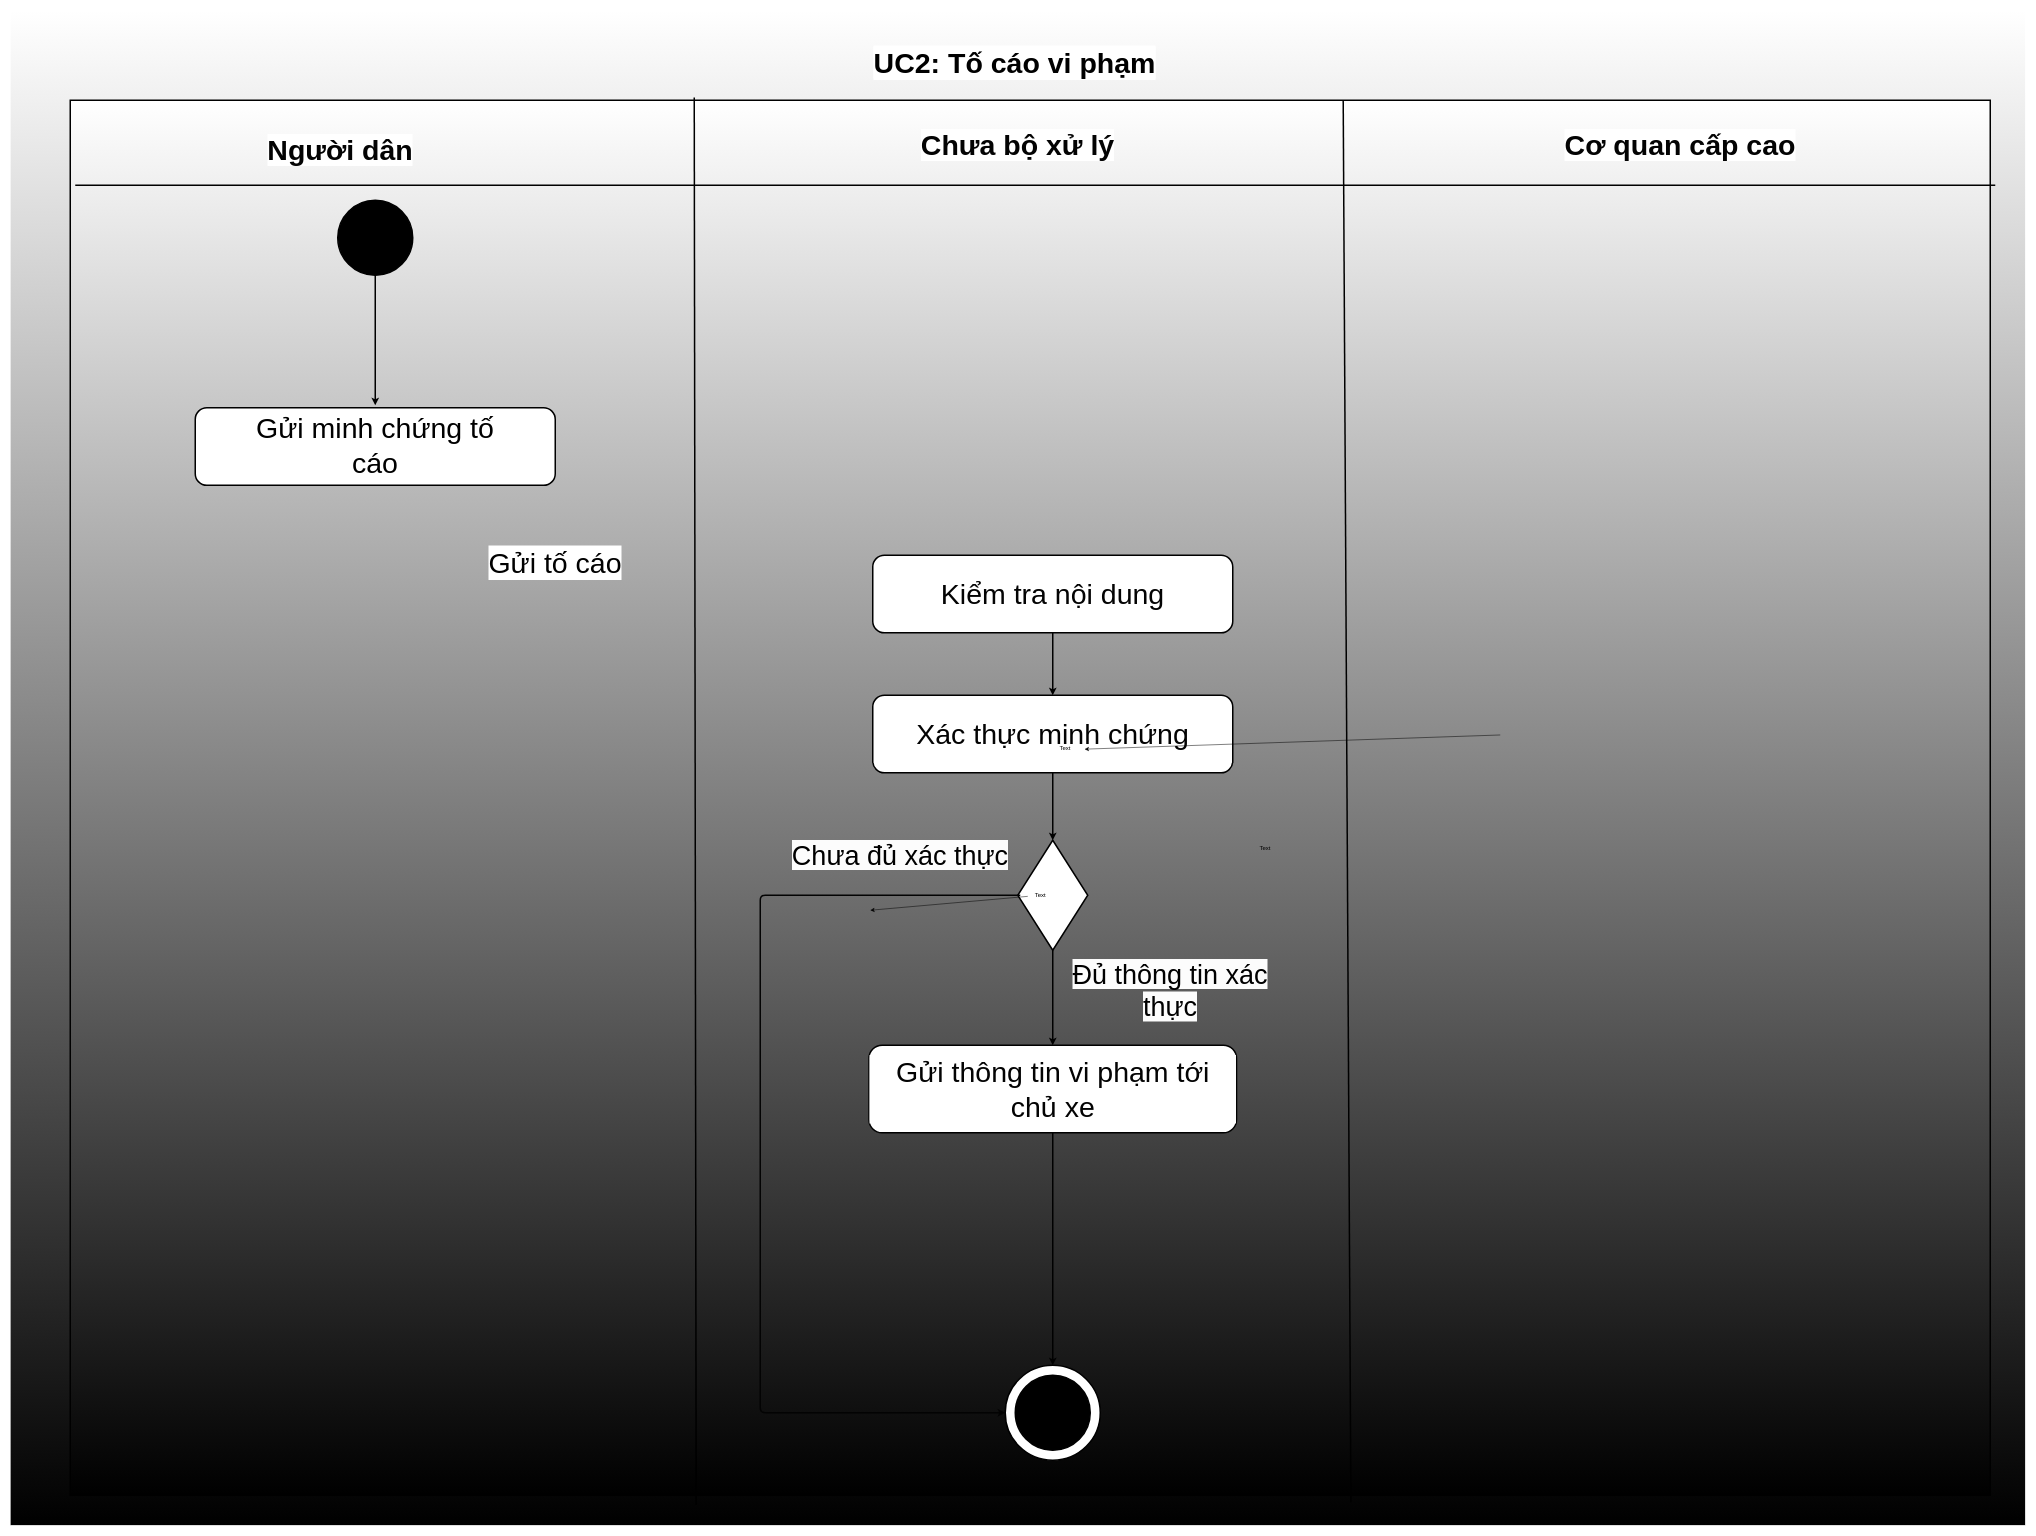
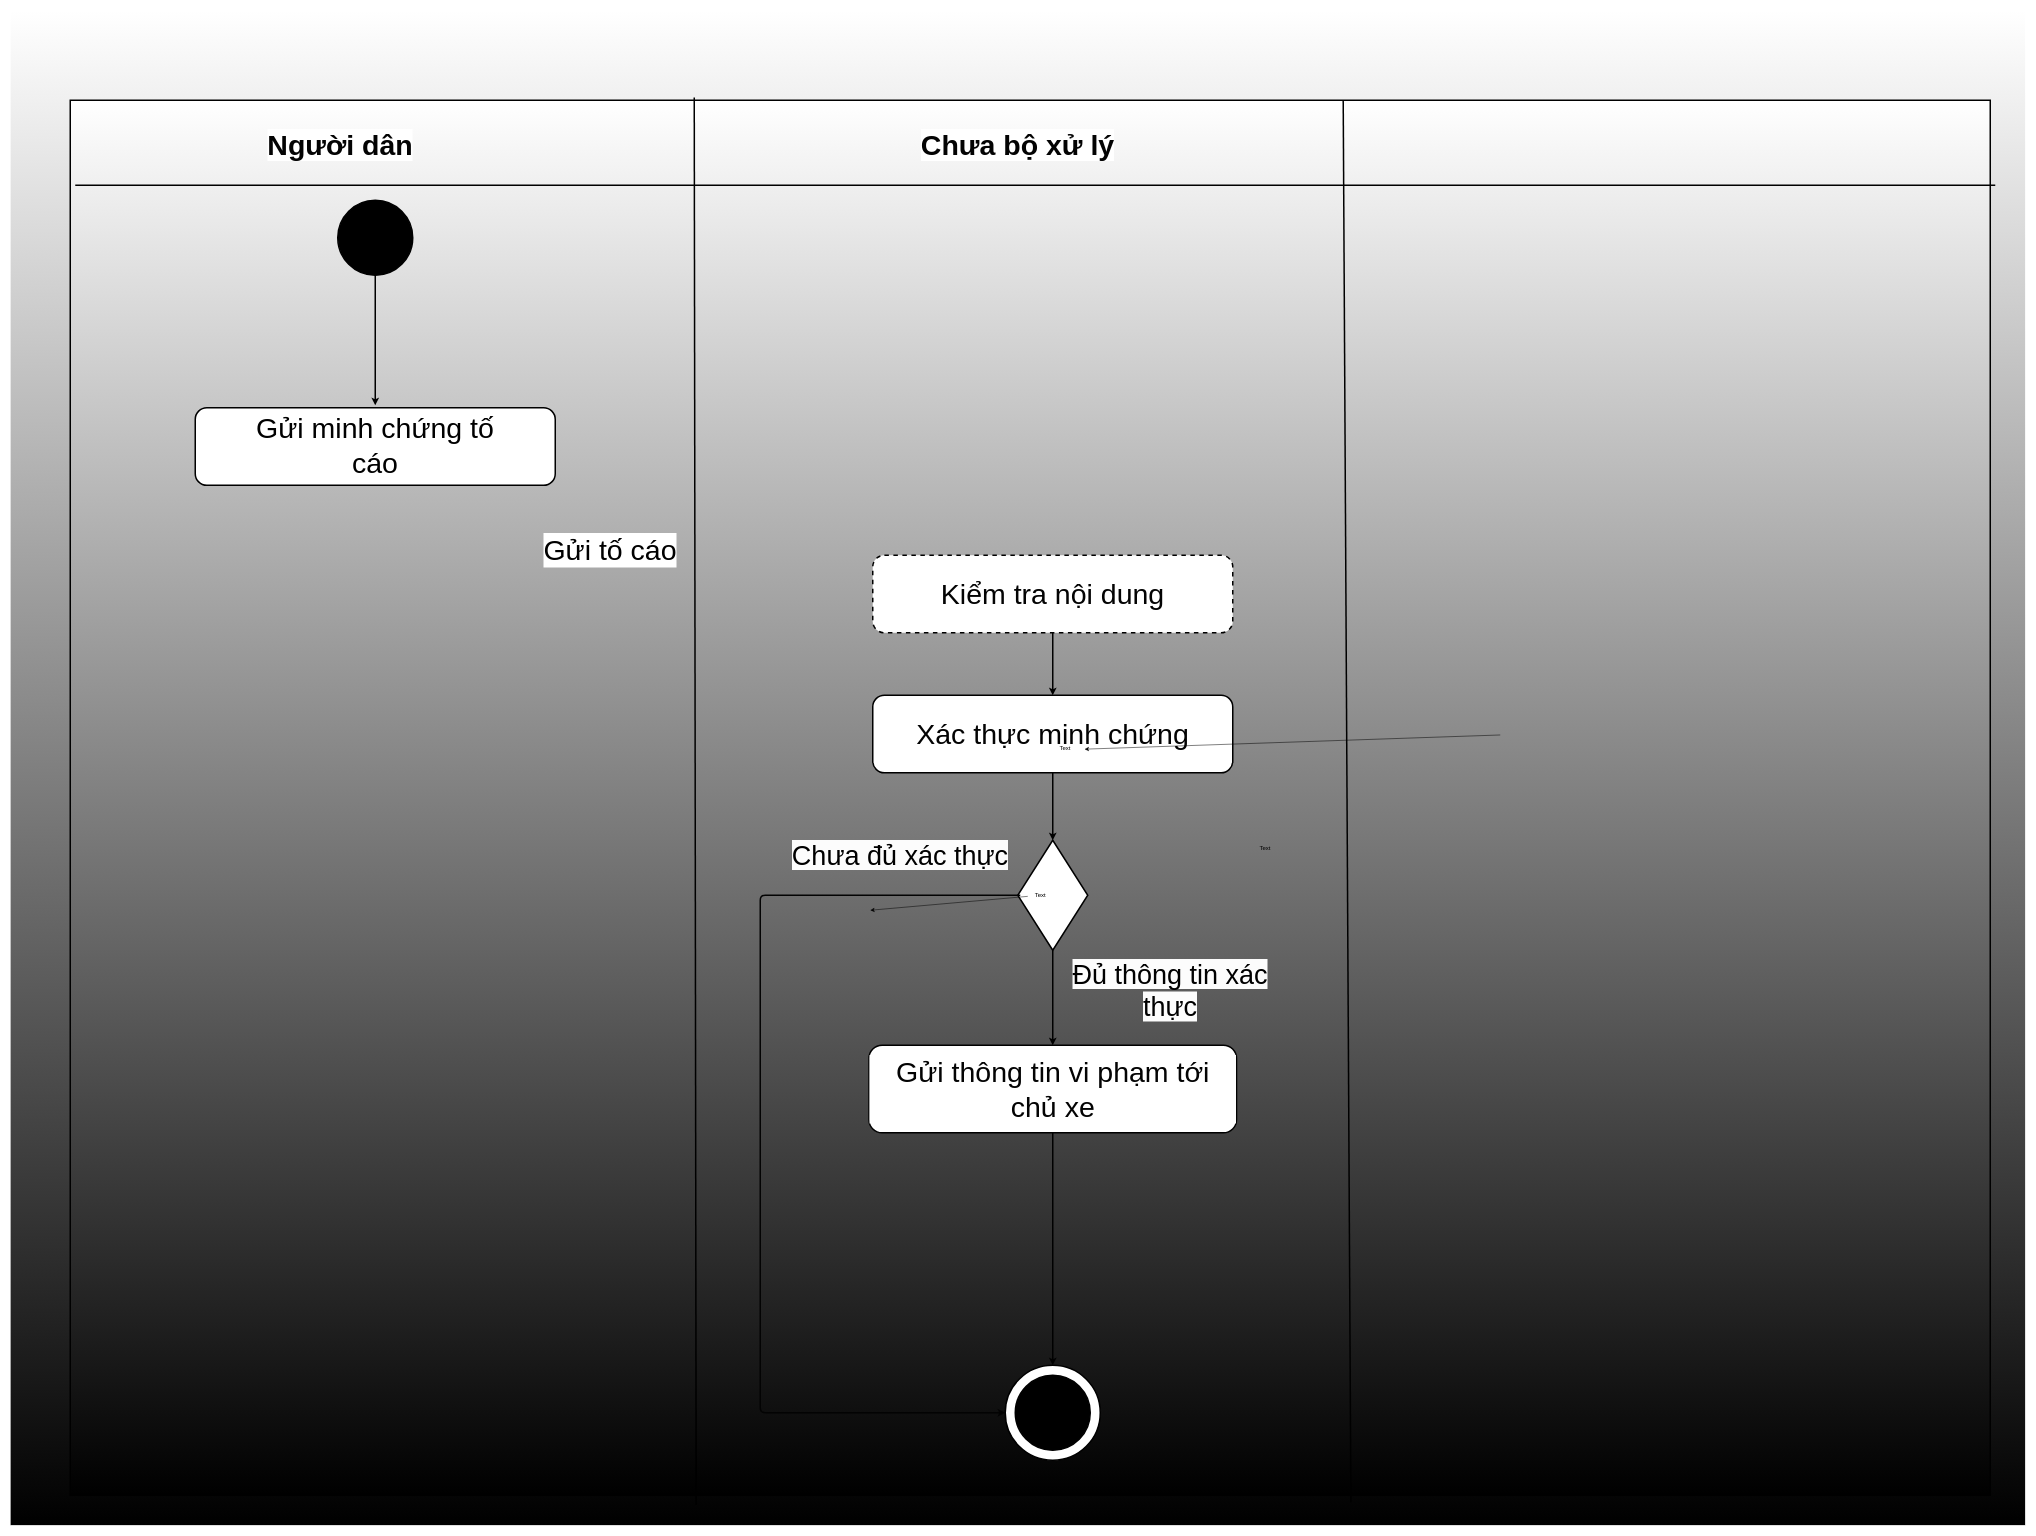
node "UC2: Tố cáo vi phạm": removed
node "Cơ quan cấp cao": removed
node "Người dân": moved (340, 150) -> (340, 145)
node "Gửi tố cáo": moved (555, 563) -> (610, 550)
node "Kiểm tra nội dung": style solid -> dashed
